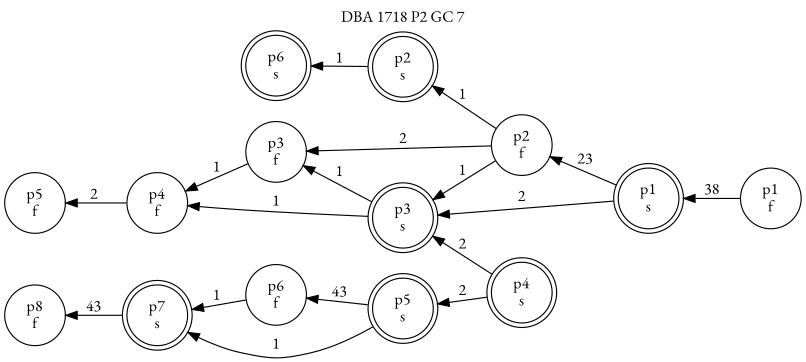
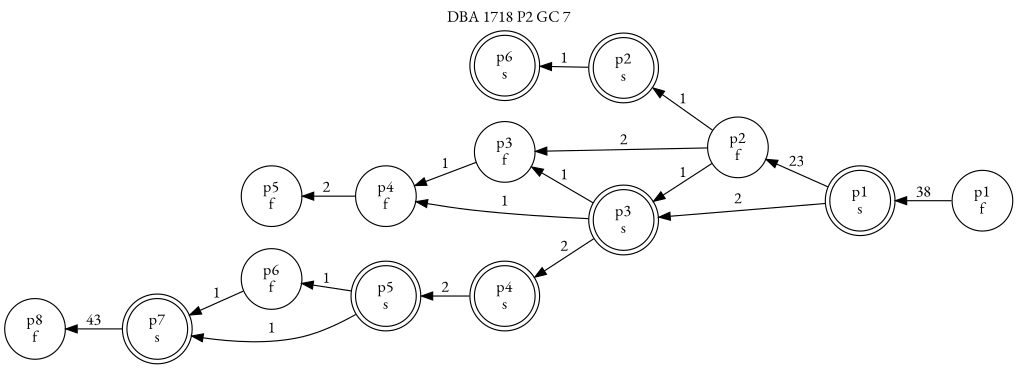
edge "p4 s" -> "p3 s": reversed
edge "p5 s" -> "p6 f": label "43" -> "1"
